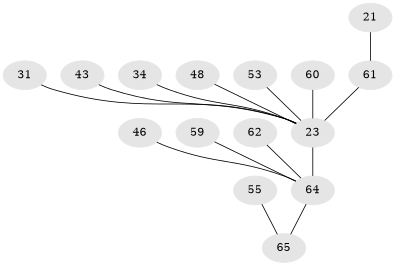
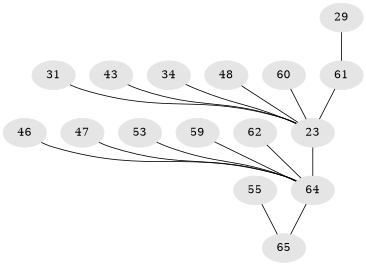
node "21": label "21" -> "29"
edge "53" -- "23": now "53" -- "64"
node "47": added
